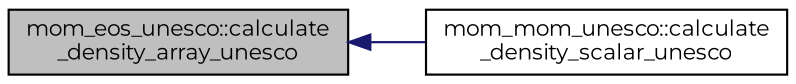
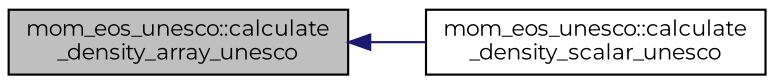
node "mom_mom_unesco::calculate _density_scalar_unesco": label "mom_mom_unesco::calculate _density_scalar_unesco" -> "mom_eos_unesco::calculate _density_scalar_unesco"
